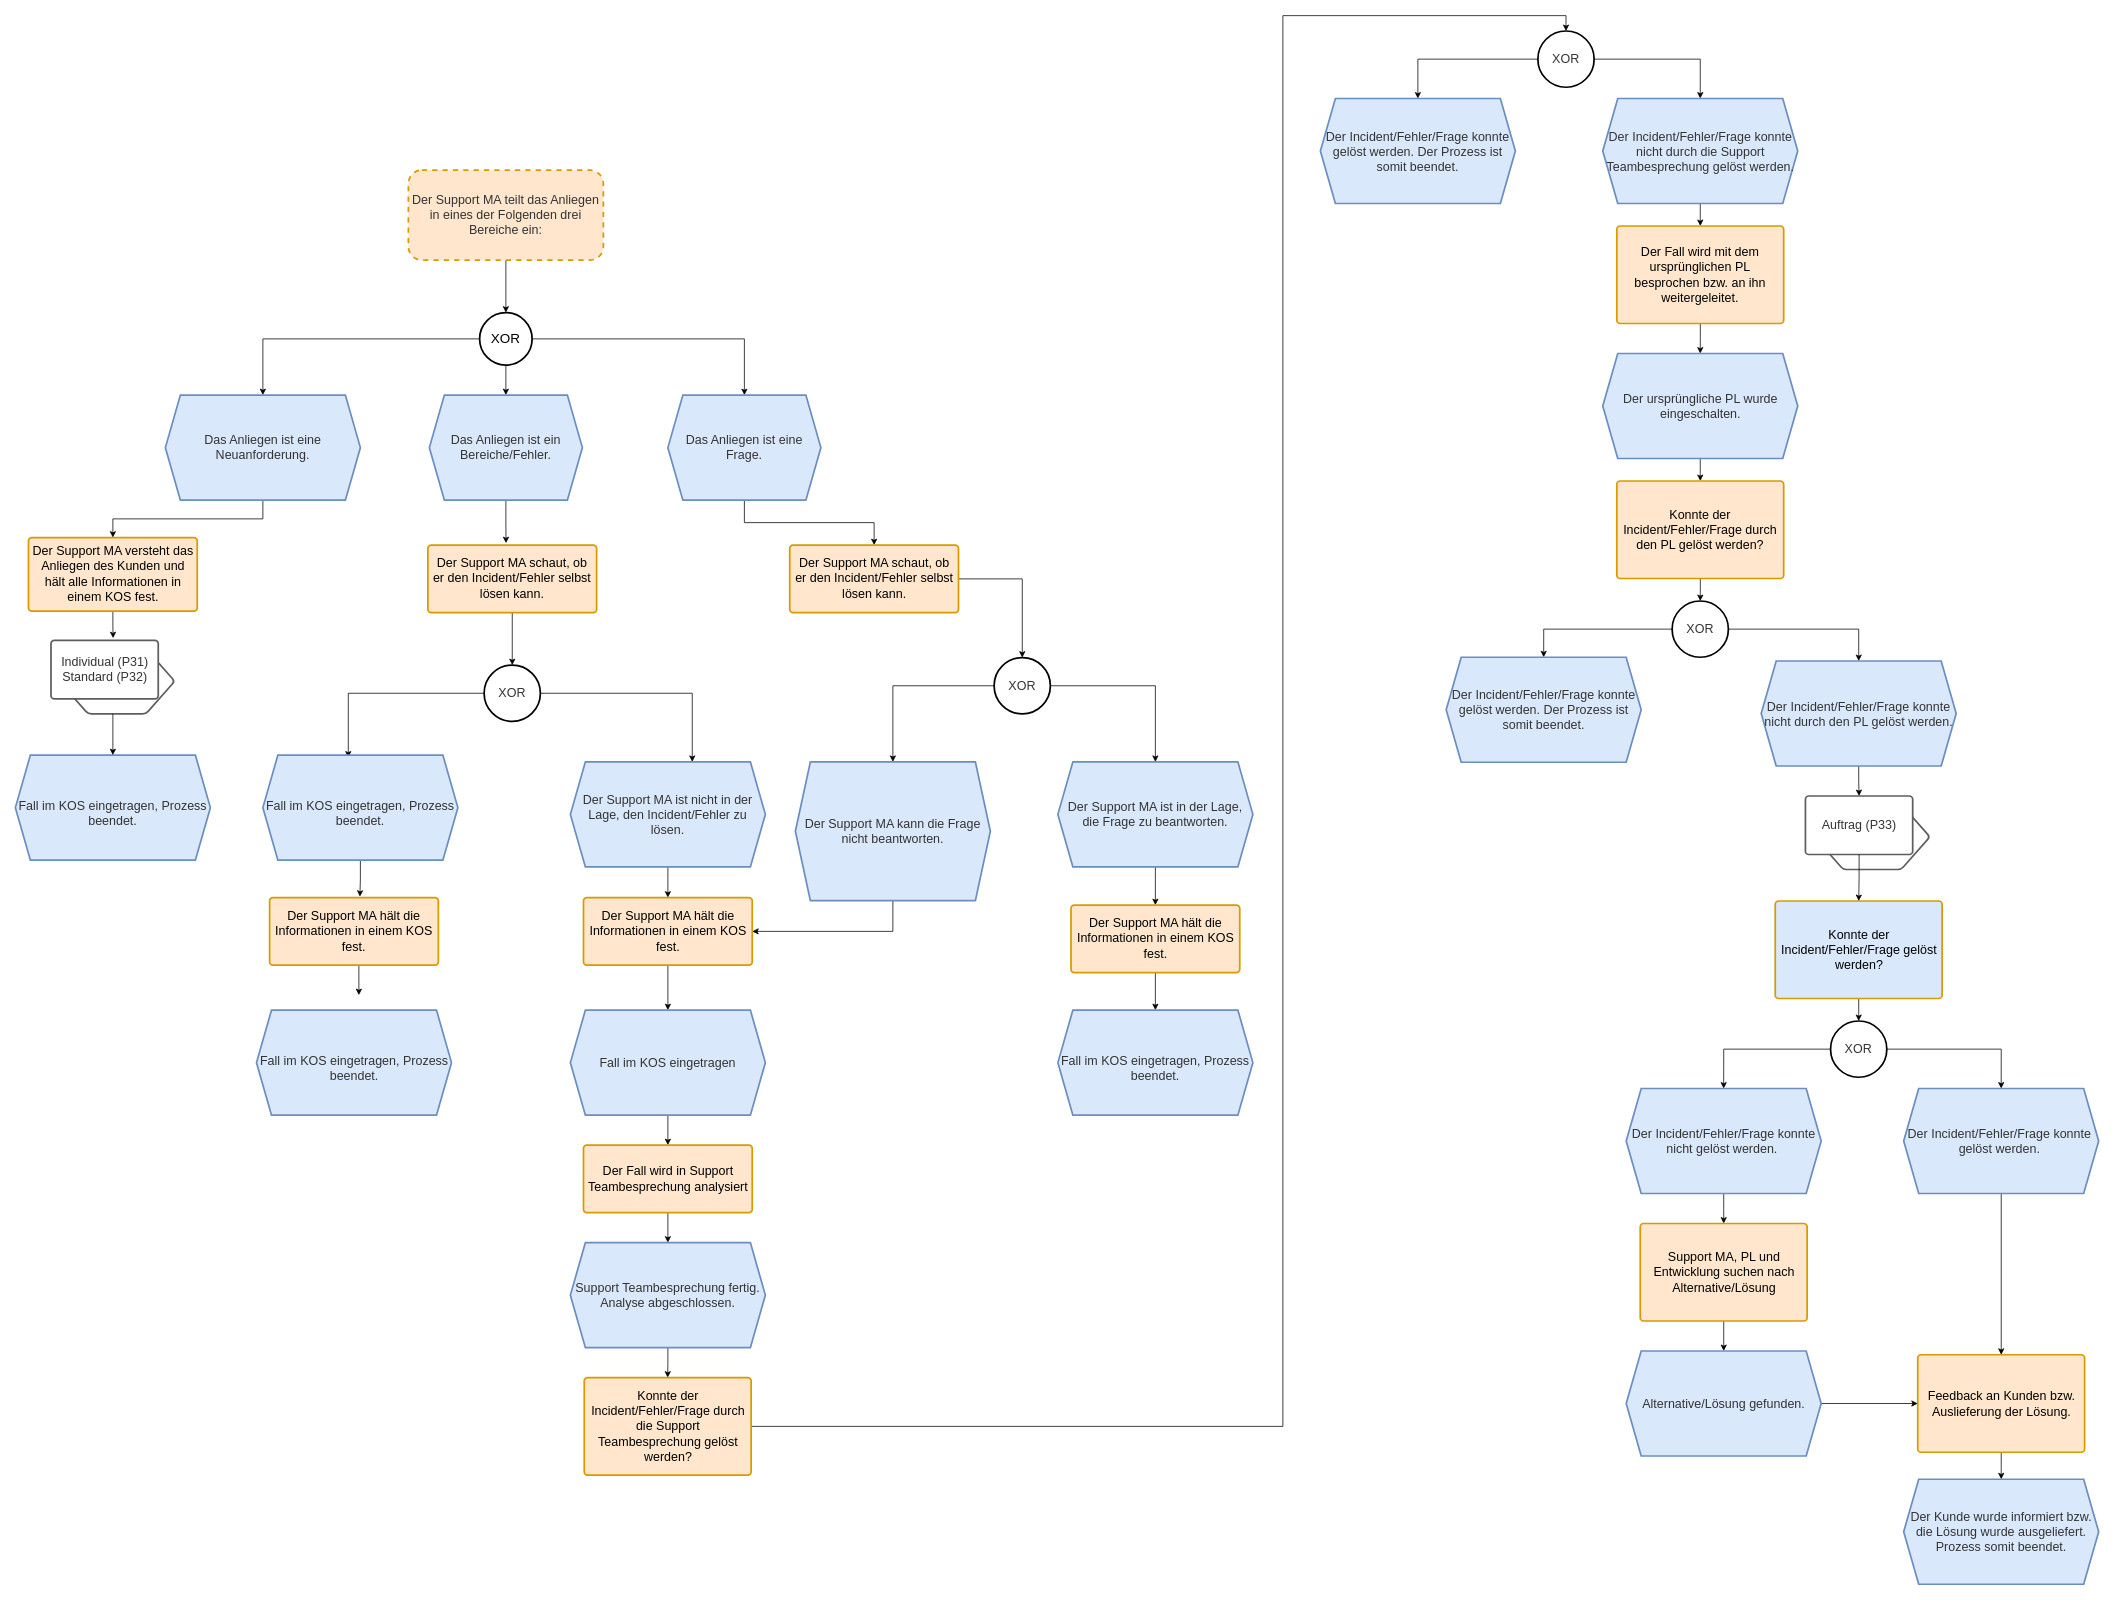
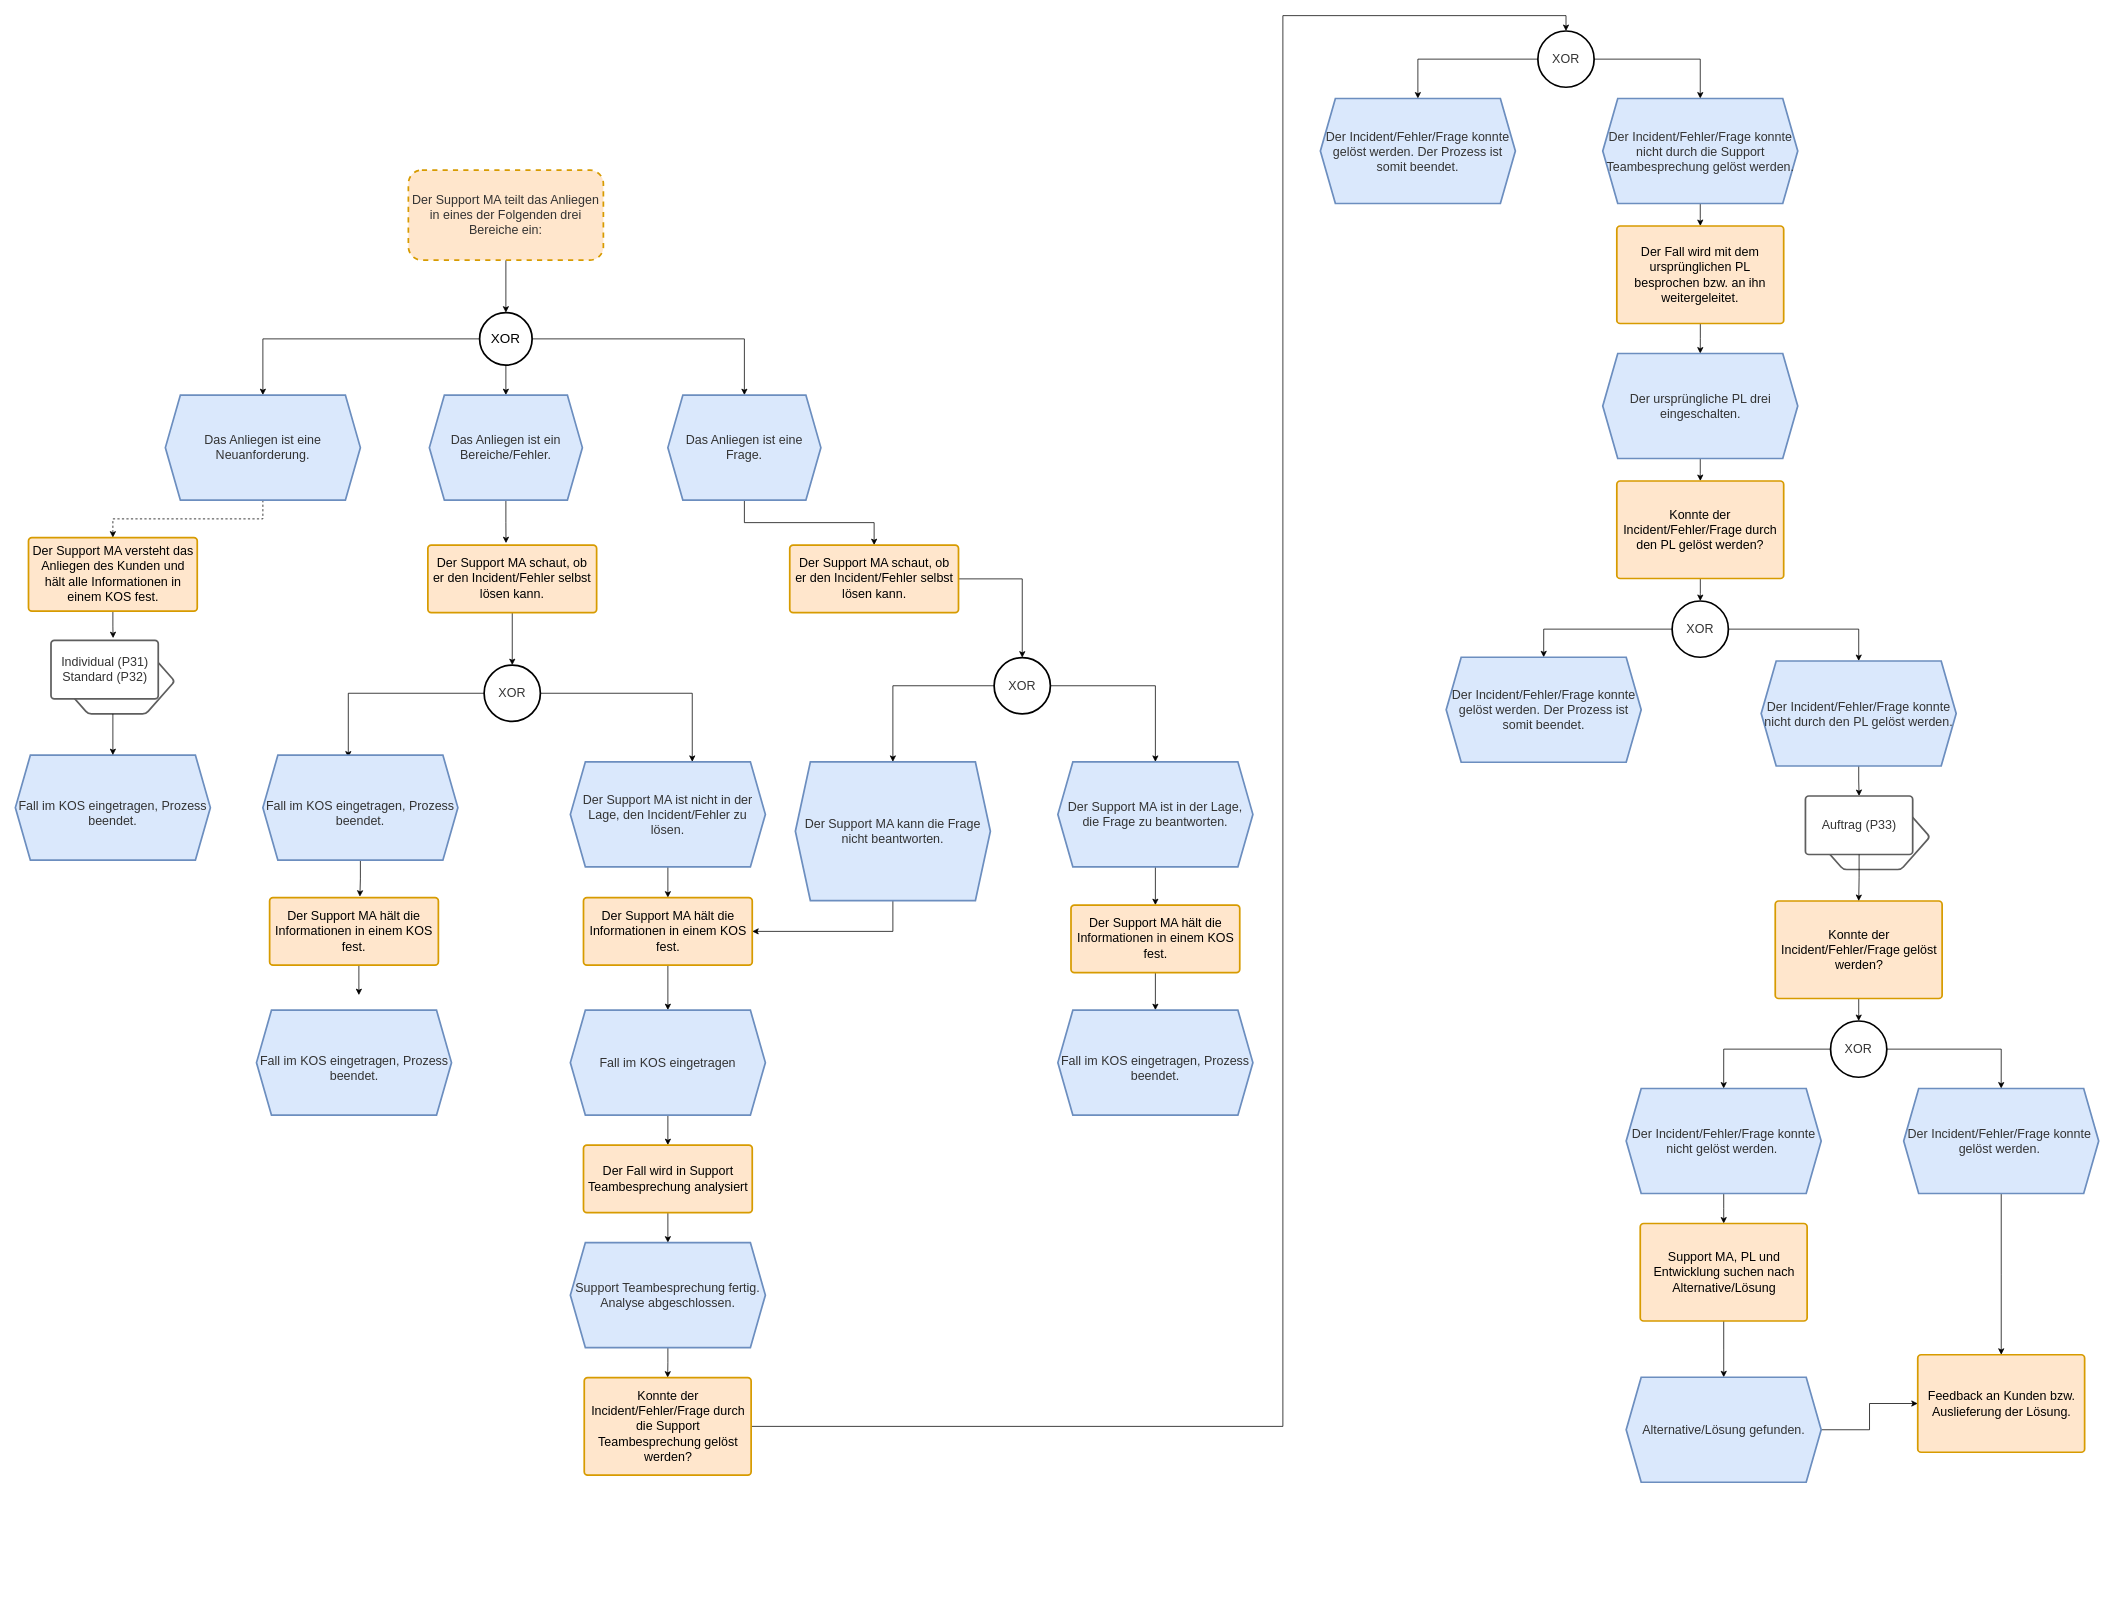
node "Der ursprüngliche PL wurde eingeschalten.": label "Der ursprüngliche PL wurde eingeschalten." -> "Der ursprüngliche PL drei eingeschalten."
edge "Das Anliegen ist eine Neuanforderung." -> "Der Support MA versteht das Anliegen des Kunden und hält alle Informationen in einem KOS fest.": style solid -> dashed
node "Konnte der Incident/Fehler/Frage gelöst werden?": fillcolor #dae8fc -> #ffe6cc
node "Alternative/Lösung gefunden.": moved (1724, 1403) -> (1724, 1430)
edge "Feedback an Kunden bzw. Auslieferung der Lösung." -> "Der Kunde wurde informiert bzw. die Lösung wurde ausgeliefert. Prozess somit beendet.": removed
node "Der Kunde wurde informiert bzw. die Lösung wurde ausgeliefert. Prozess somit beendet.": removed
